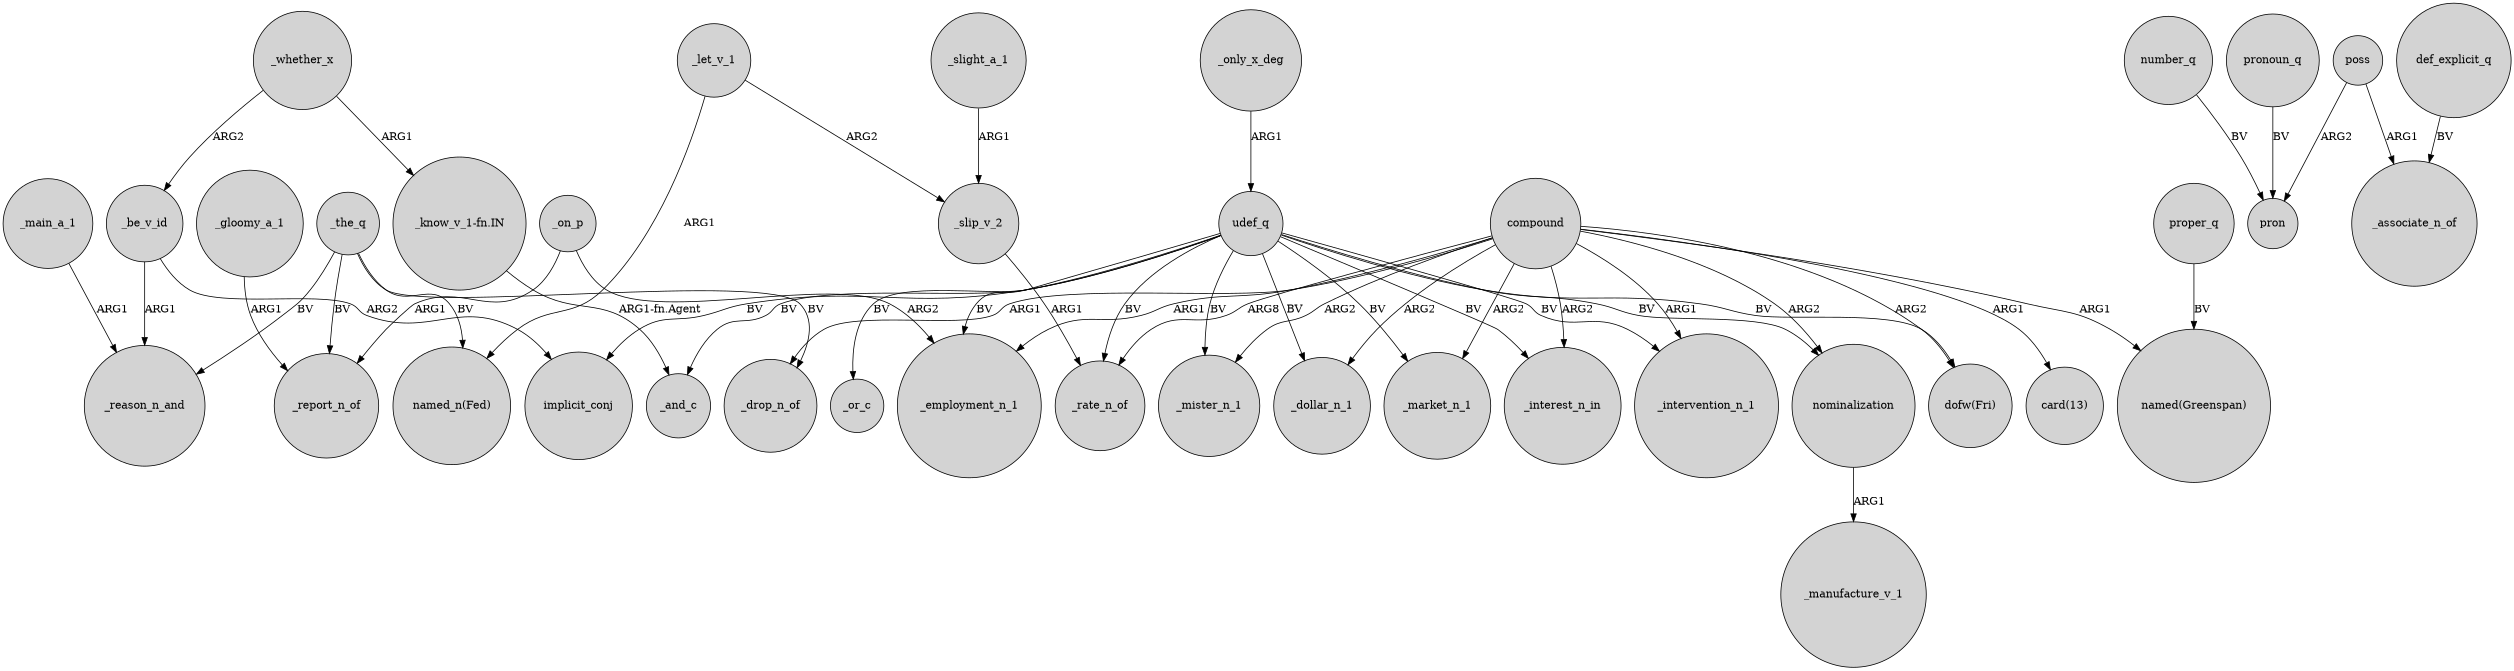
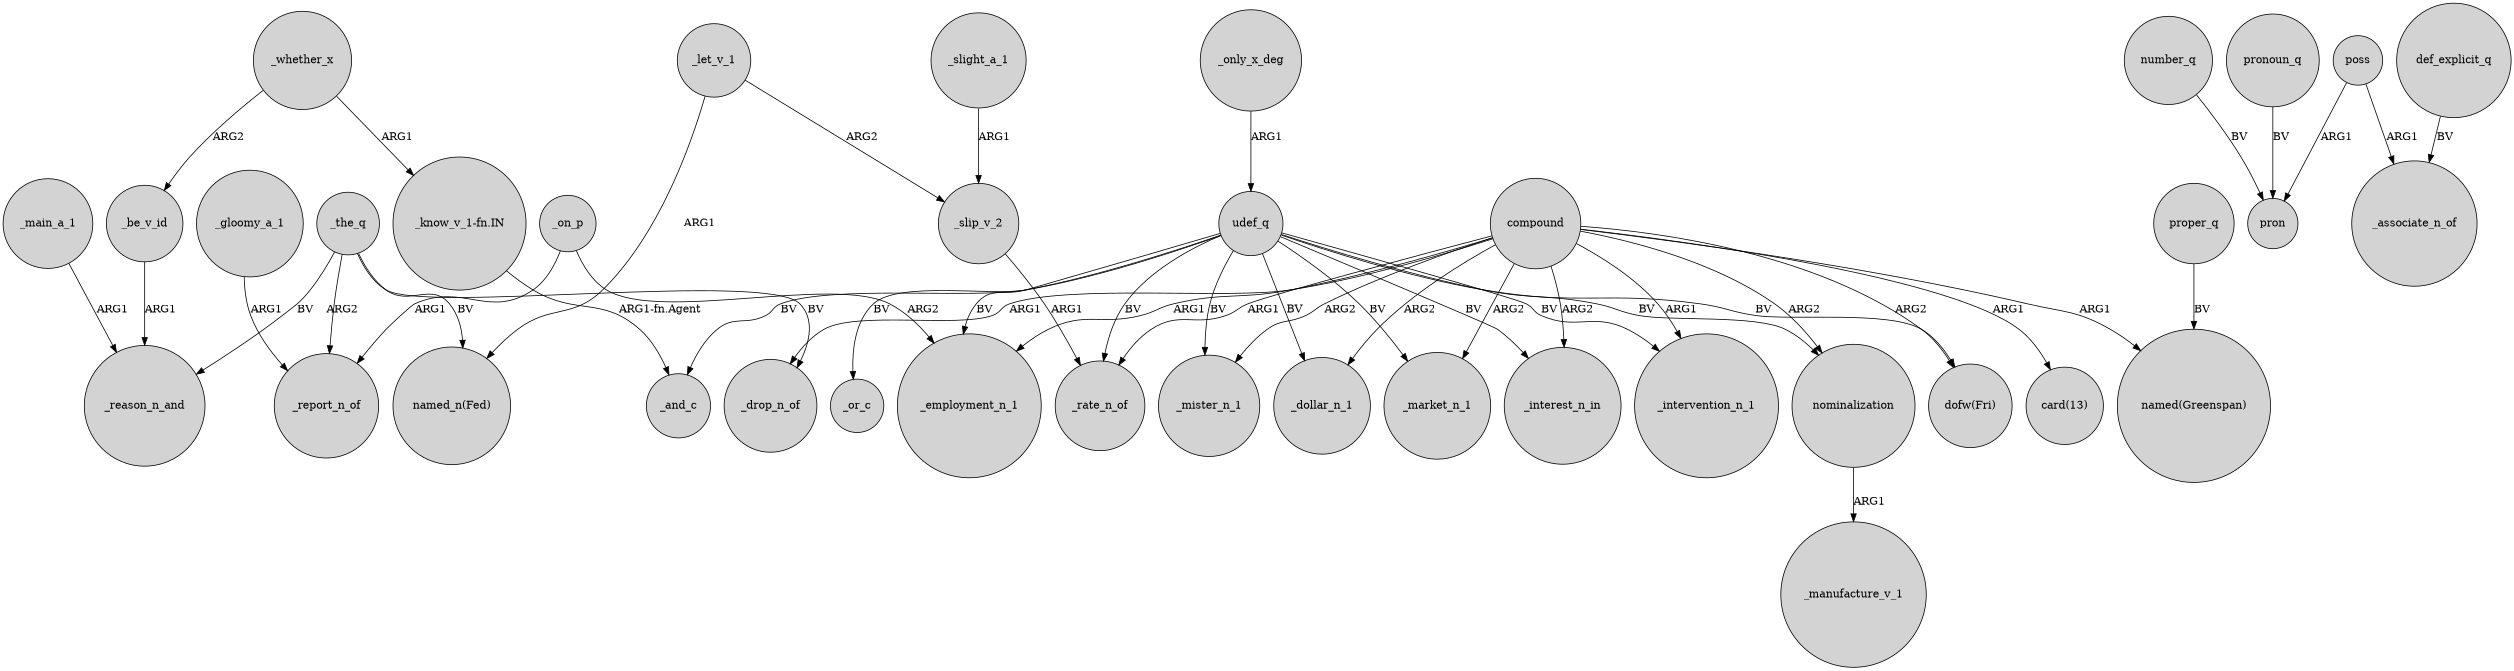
edge "poss" -> "pron": label "ARG2" -> "ARG1"
edge "_the_q" -> "_report_n_of": label "BV" -> "ARG2"
edge "compound" -> "_rate_n_of": label "ARG8" -> "ARG1"
node "implicit_conj": removed
